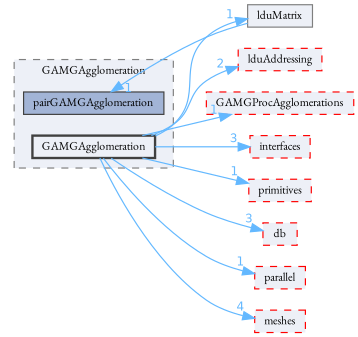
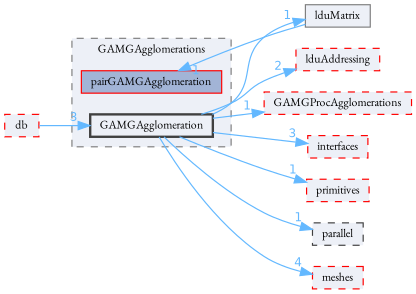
cluster "GAMGAgglomeration": label "GAMGAgglomeration" -> "GAMGAgglomerations"
node "pairGAMGAgglomeration": color grey25 -> red
edge "GAMGAgglomeration" -> "db": reversed
node "parallel": color red -> grey25
